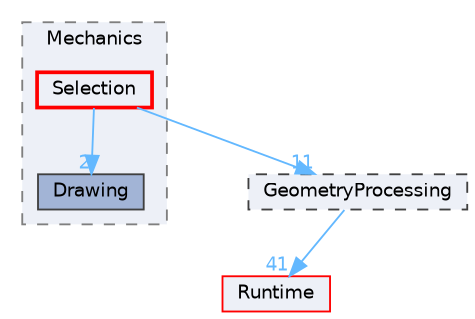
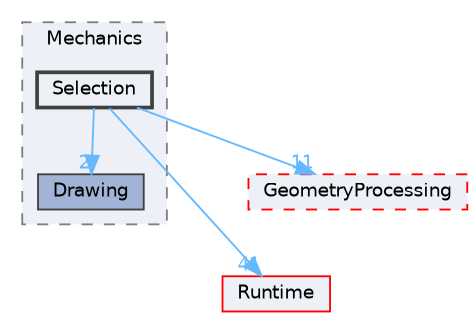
node "Selection": color red -> grey25
node "GeometryProcessing": color grey25 -> red
edge "GeometryProcessing" -> "Runtime": now "Selection" -> "Runtime"
